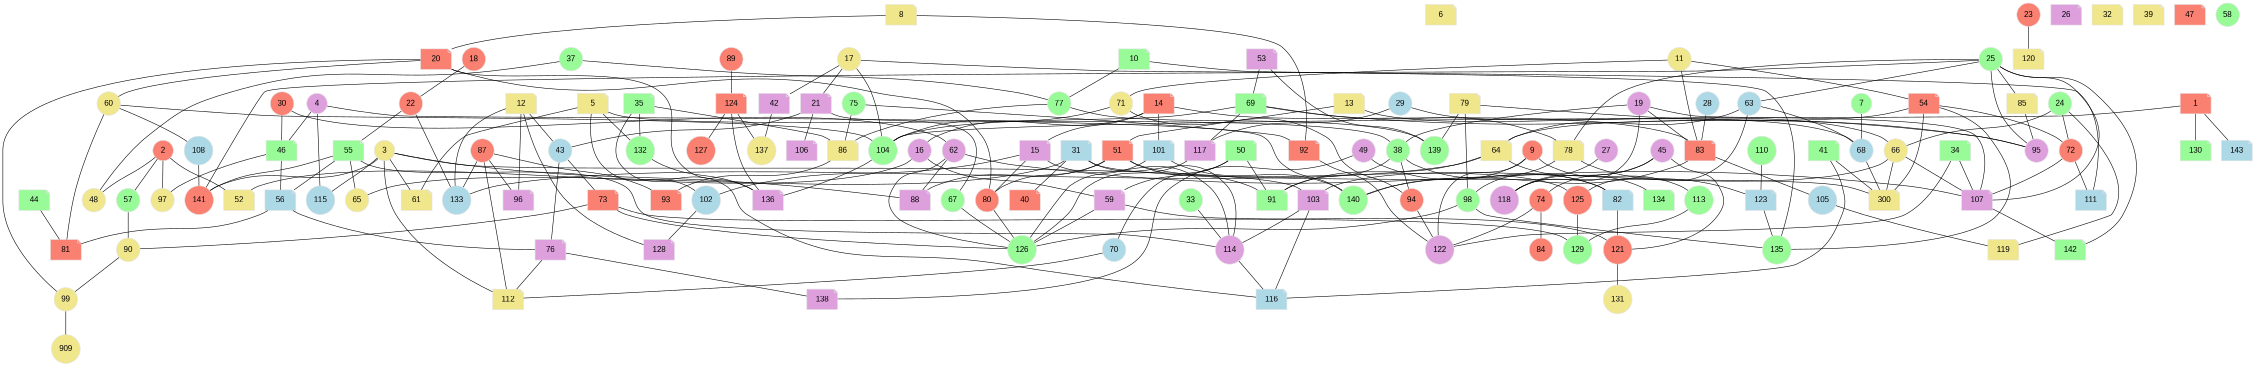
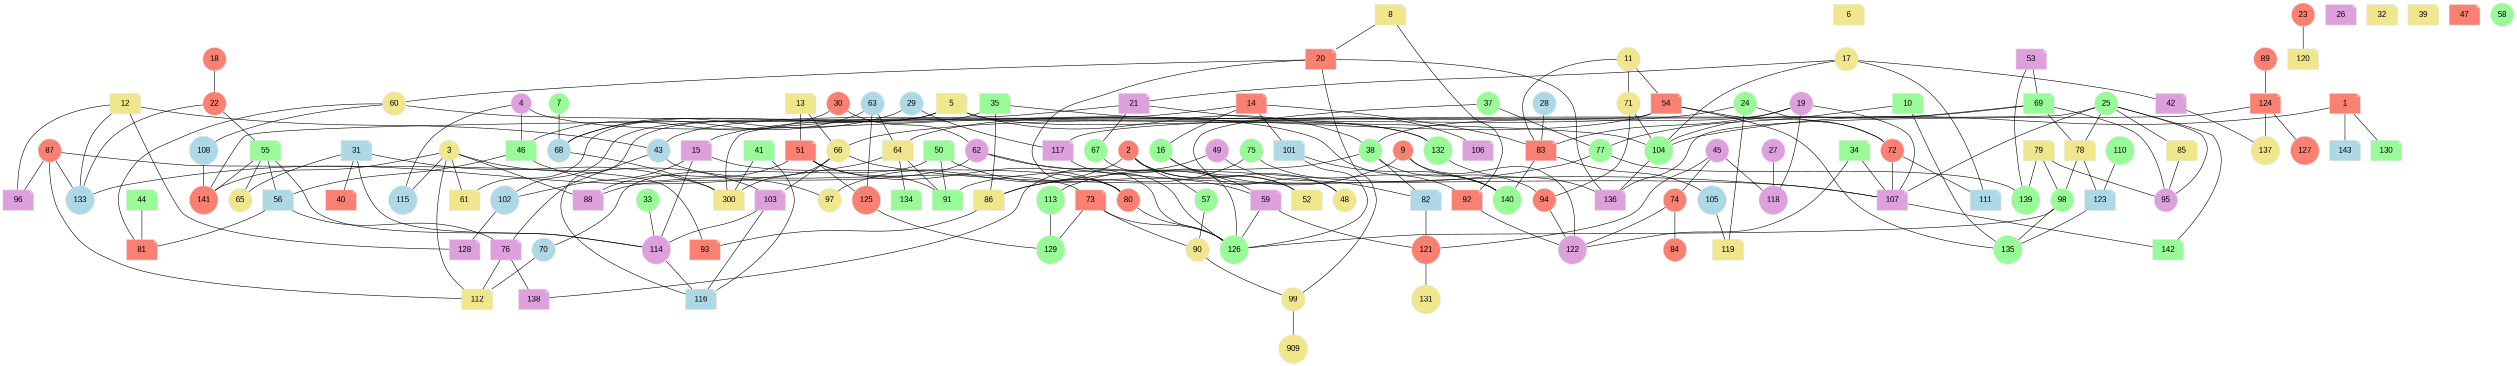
edge "25" -- "63": removed
node "16": fillcolor plum -> palegreen
